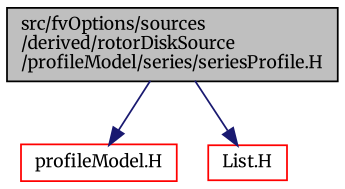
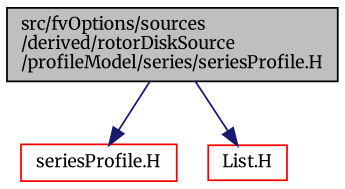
node "profileModel.H": label "profileModel.H" -> "seriesProfile.H"
